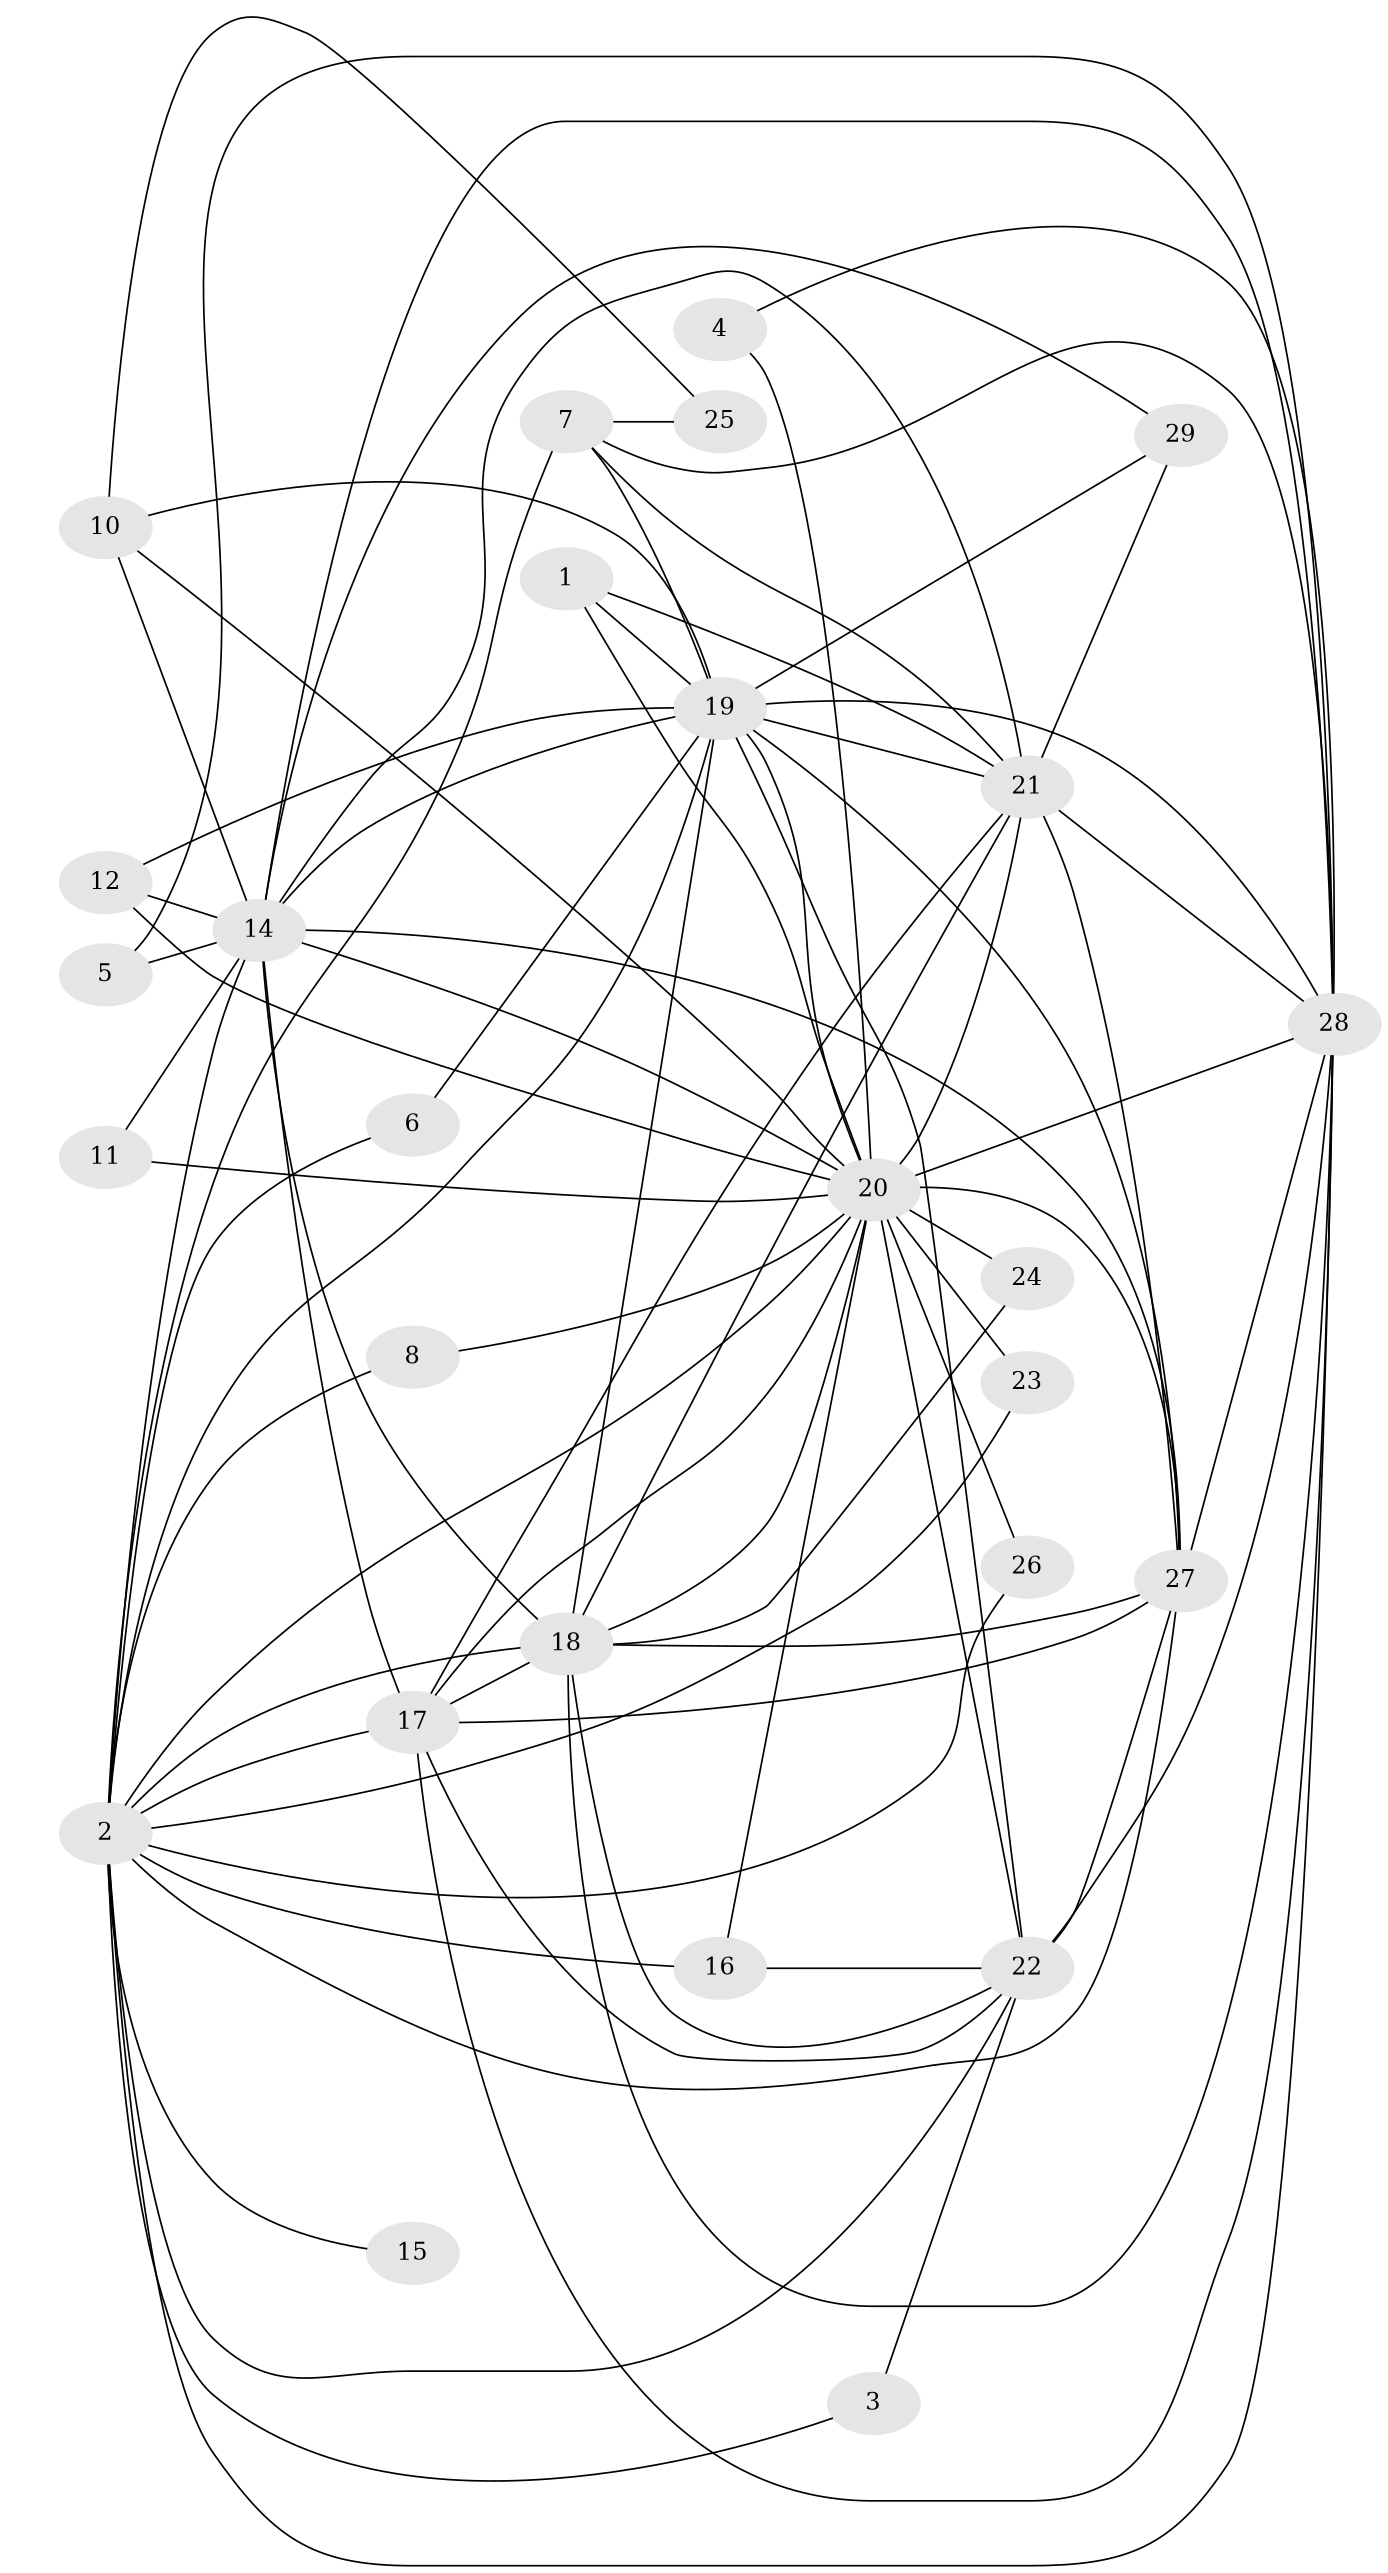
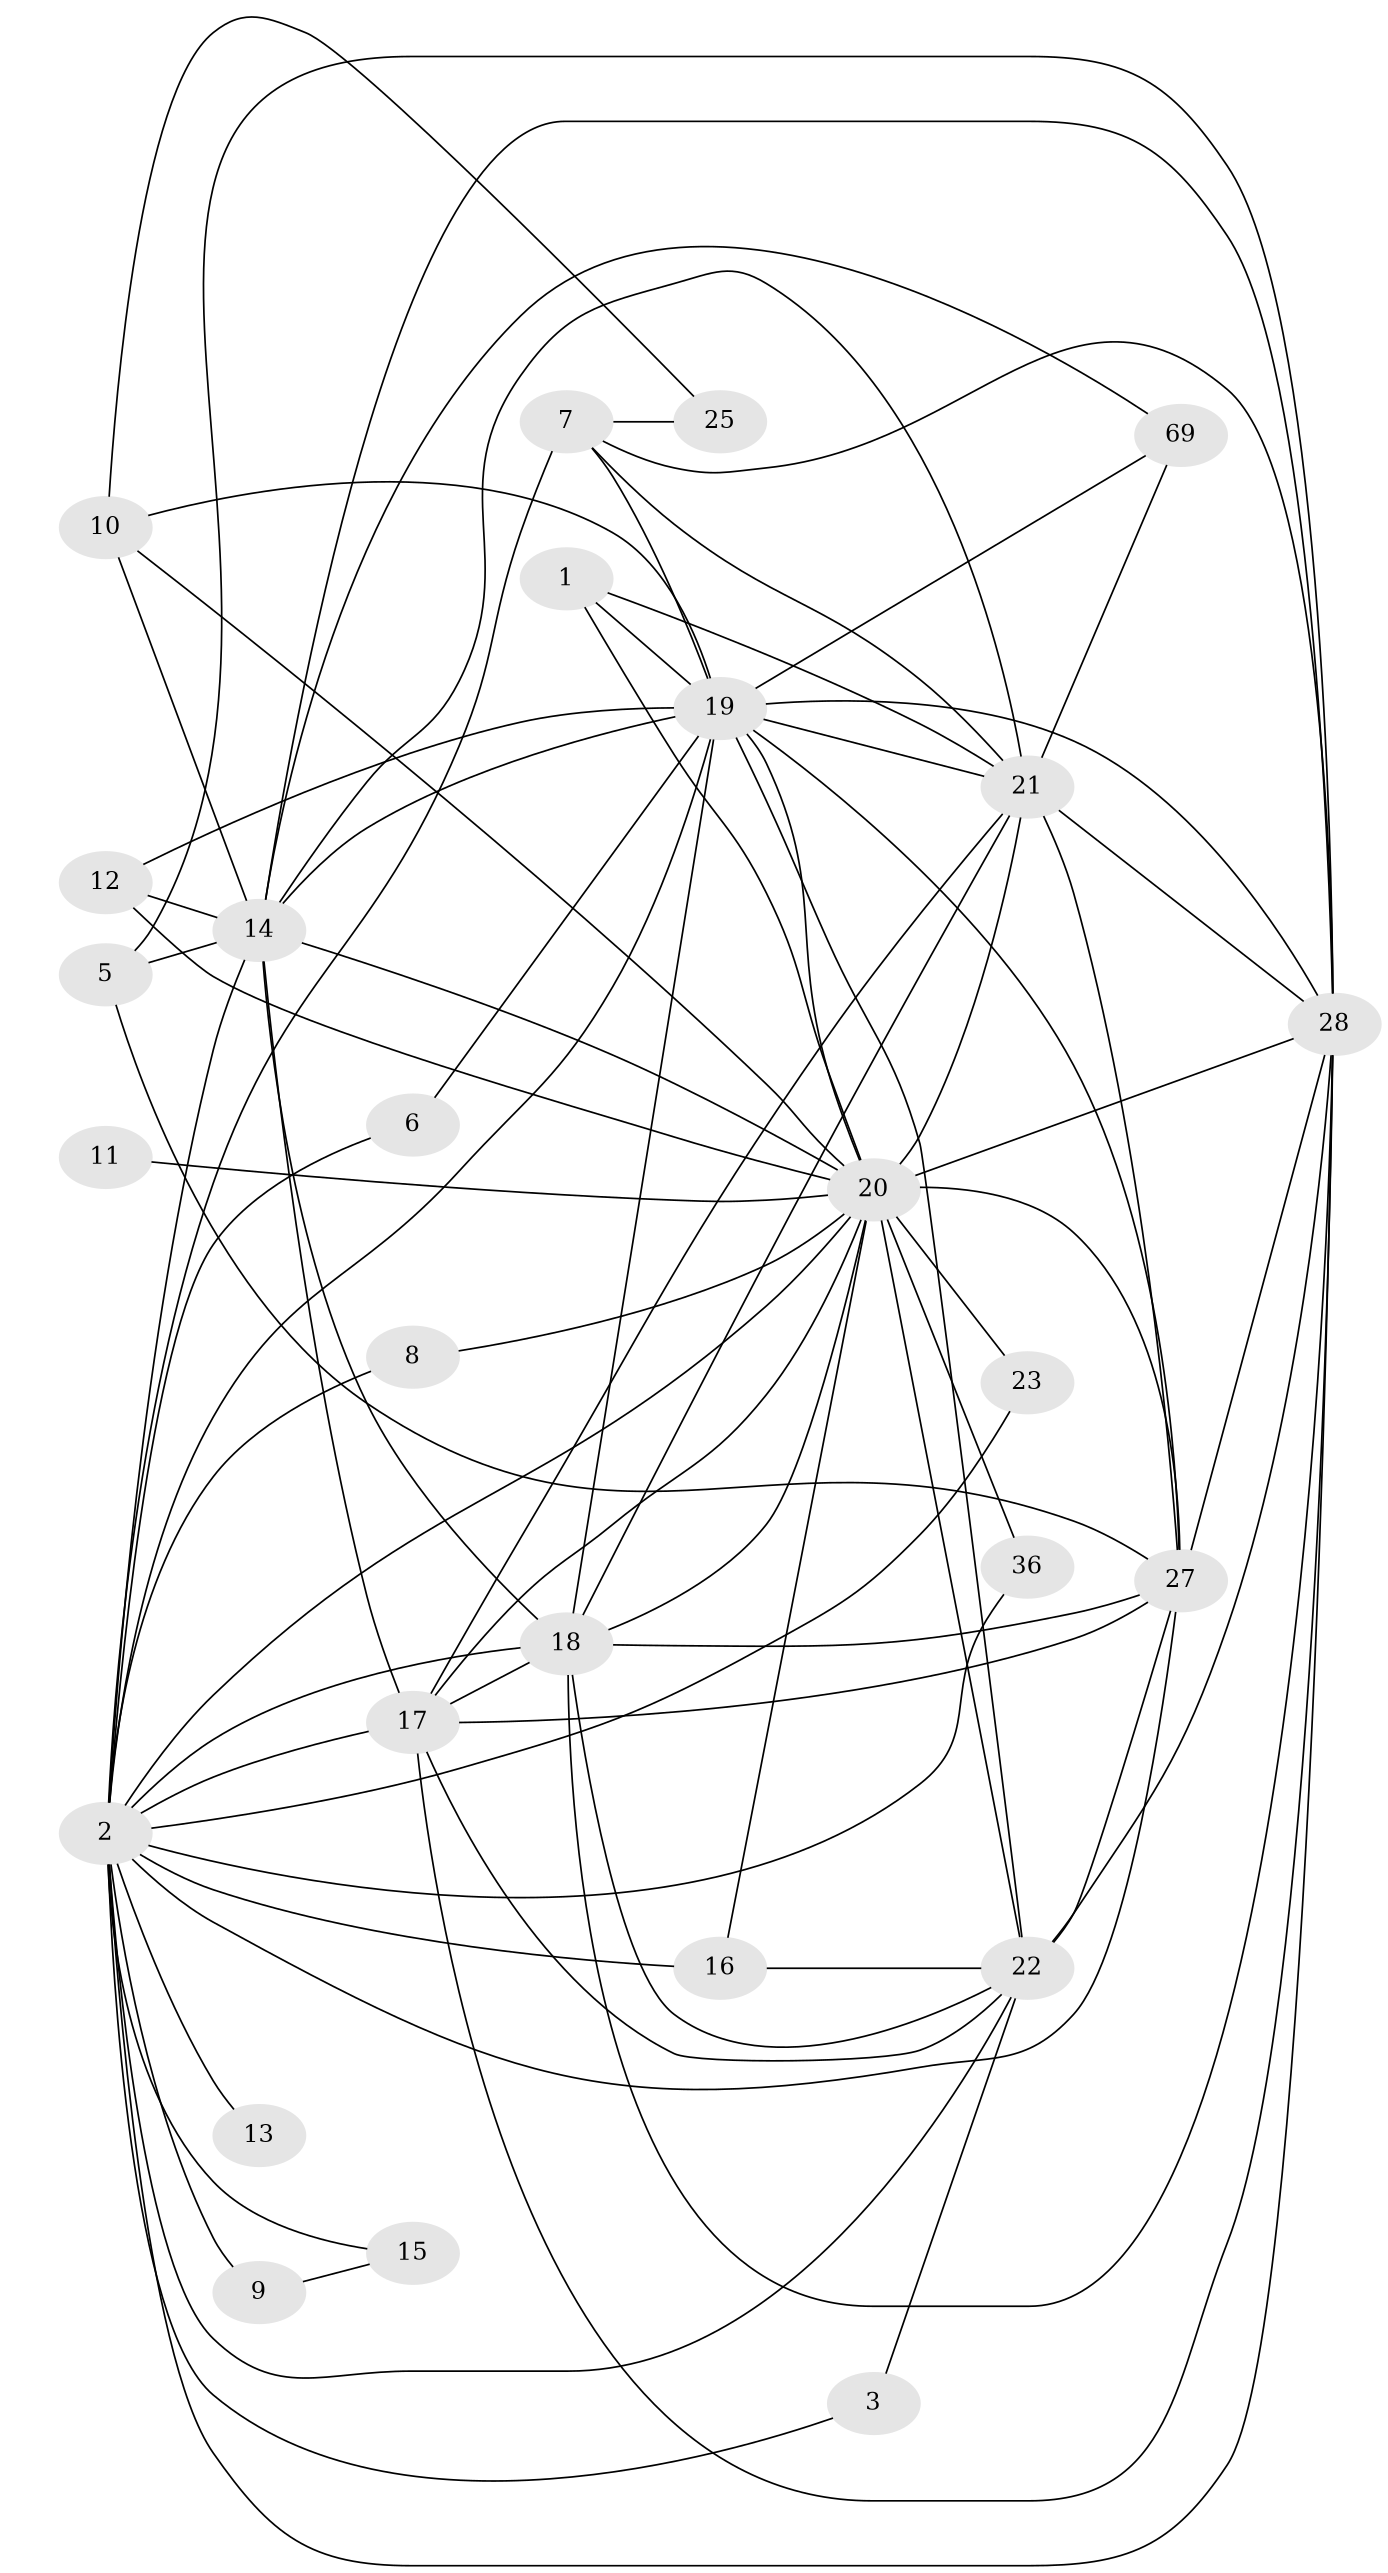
node "4": removed
node "29": label "29" -> "69"
edge "14" -- "11": removed
edge "14" -- "27": now "5" -- "27"
node "24": removed
node "26": label "26" -> "36"
node "13": added
node "9": added
